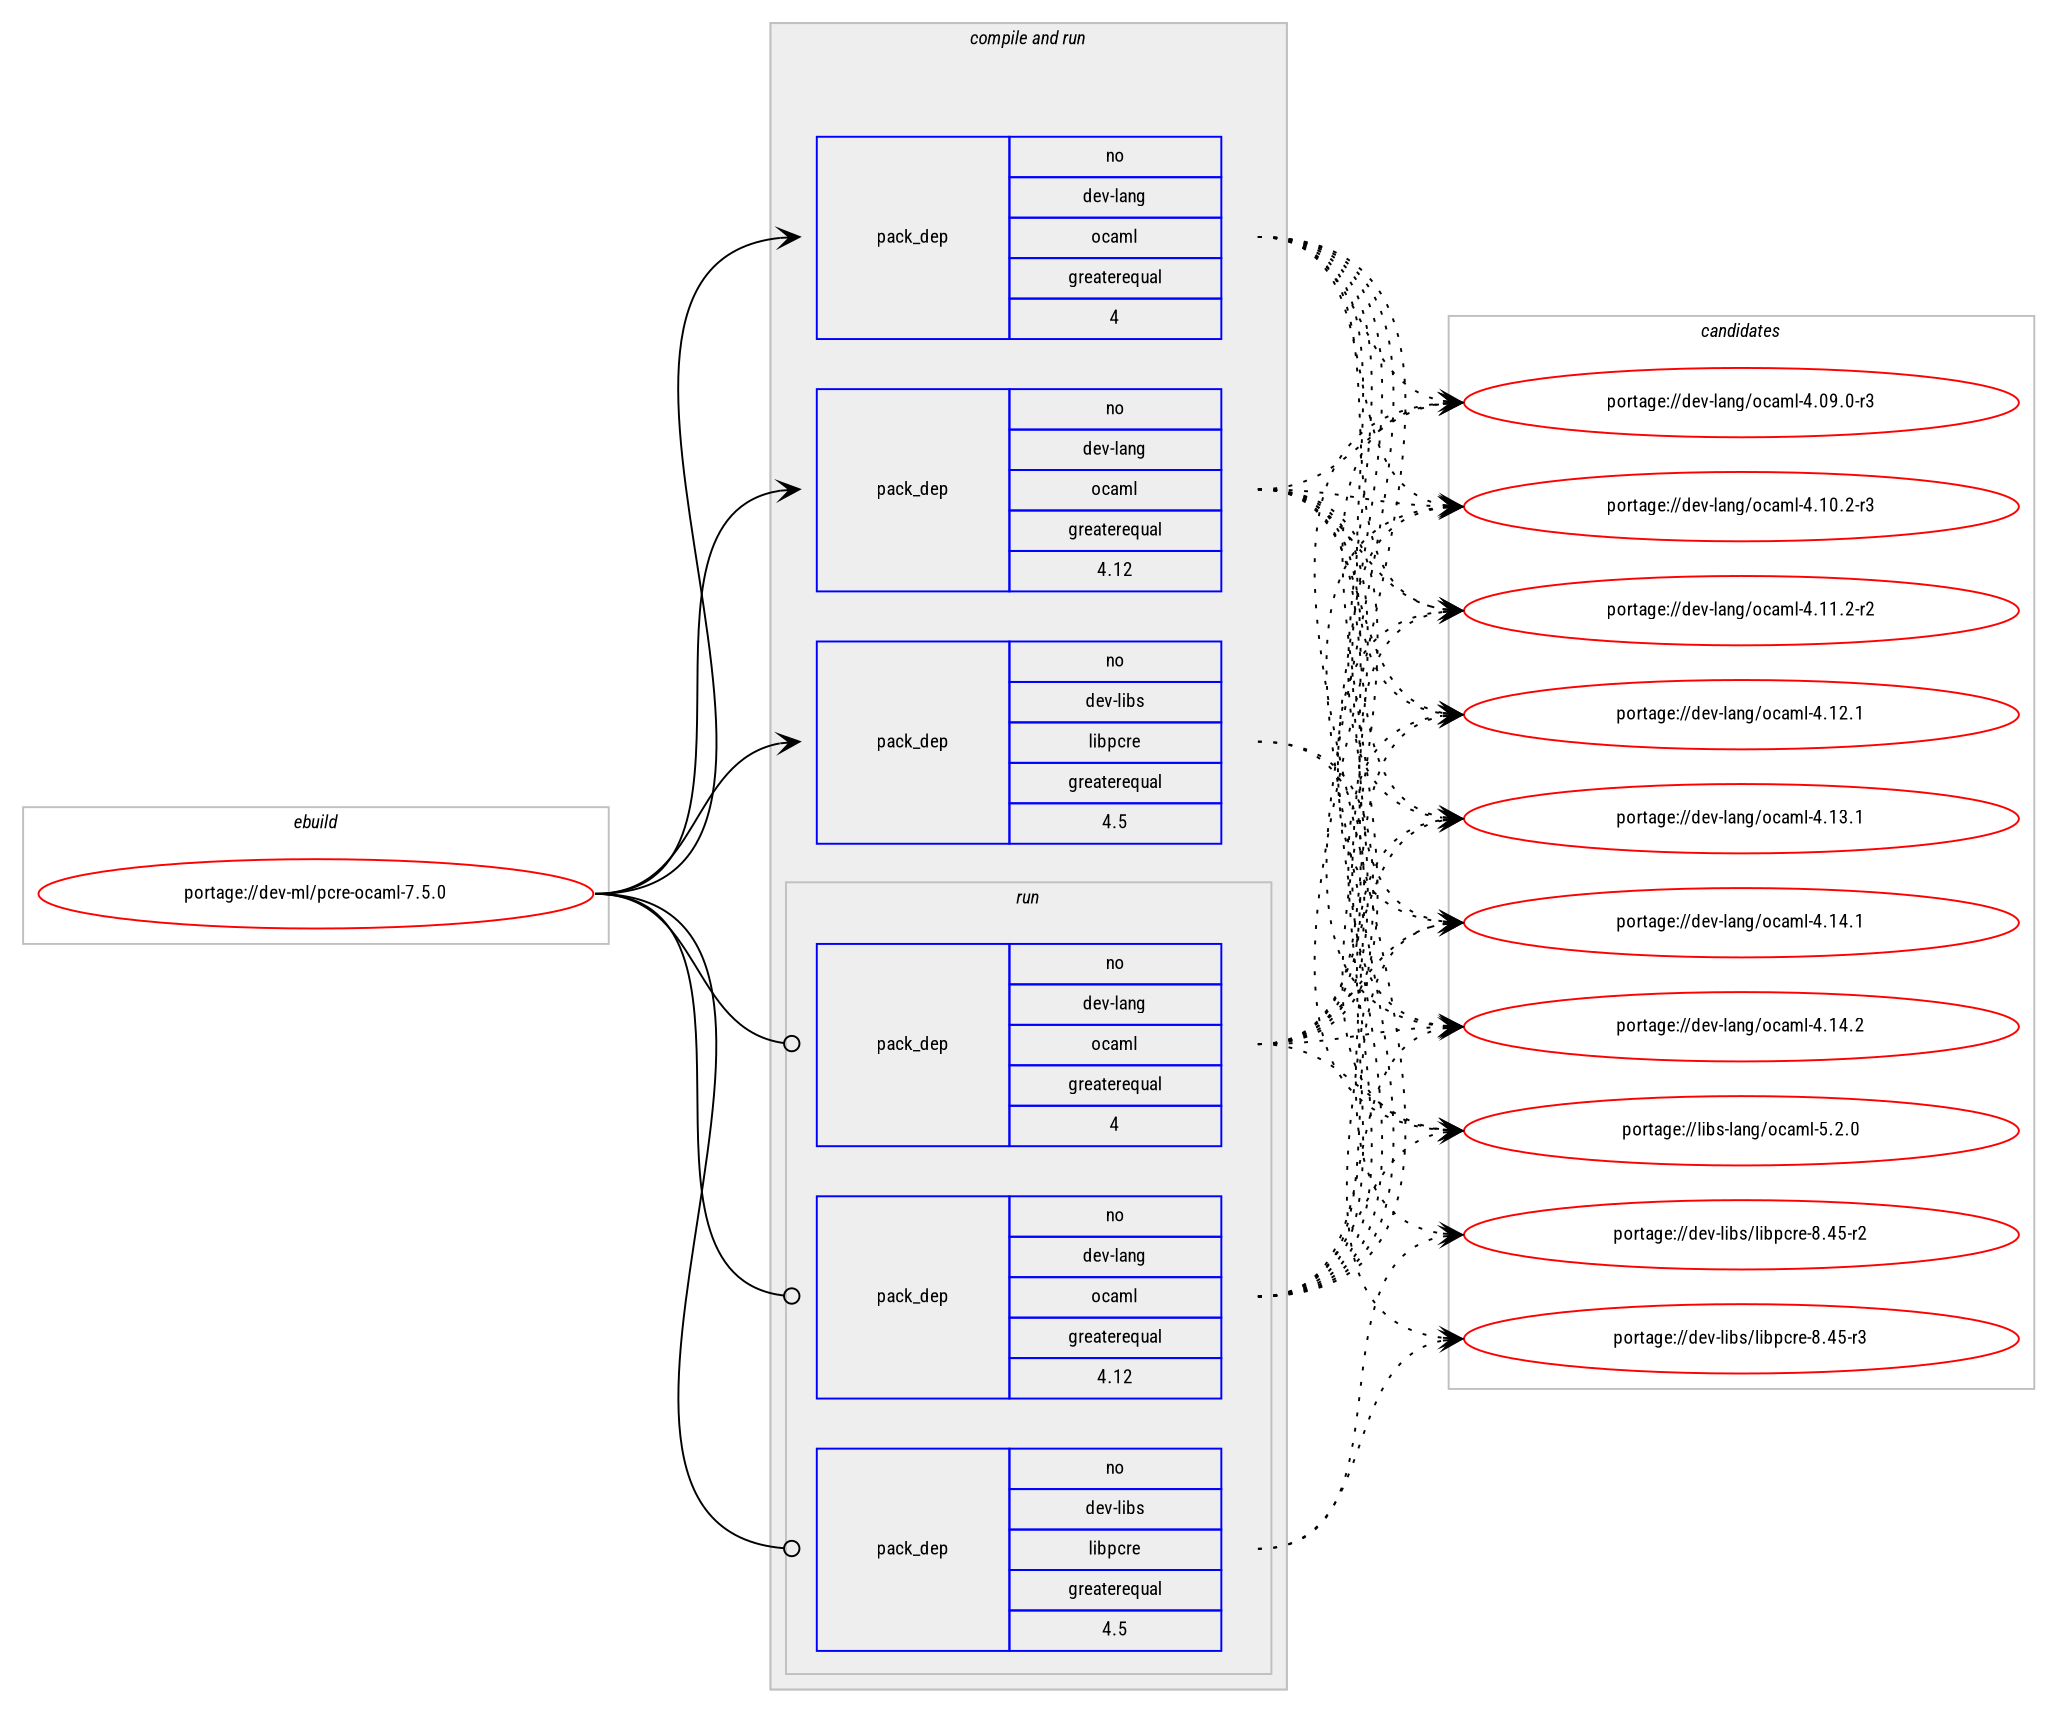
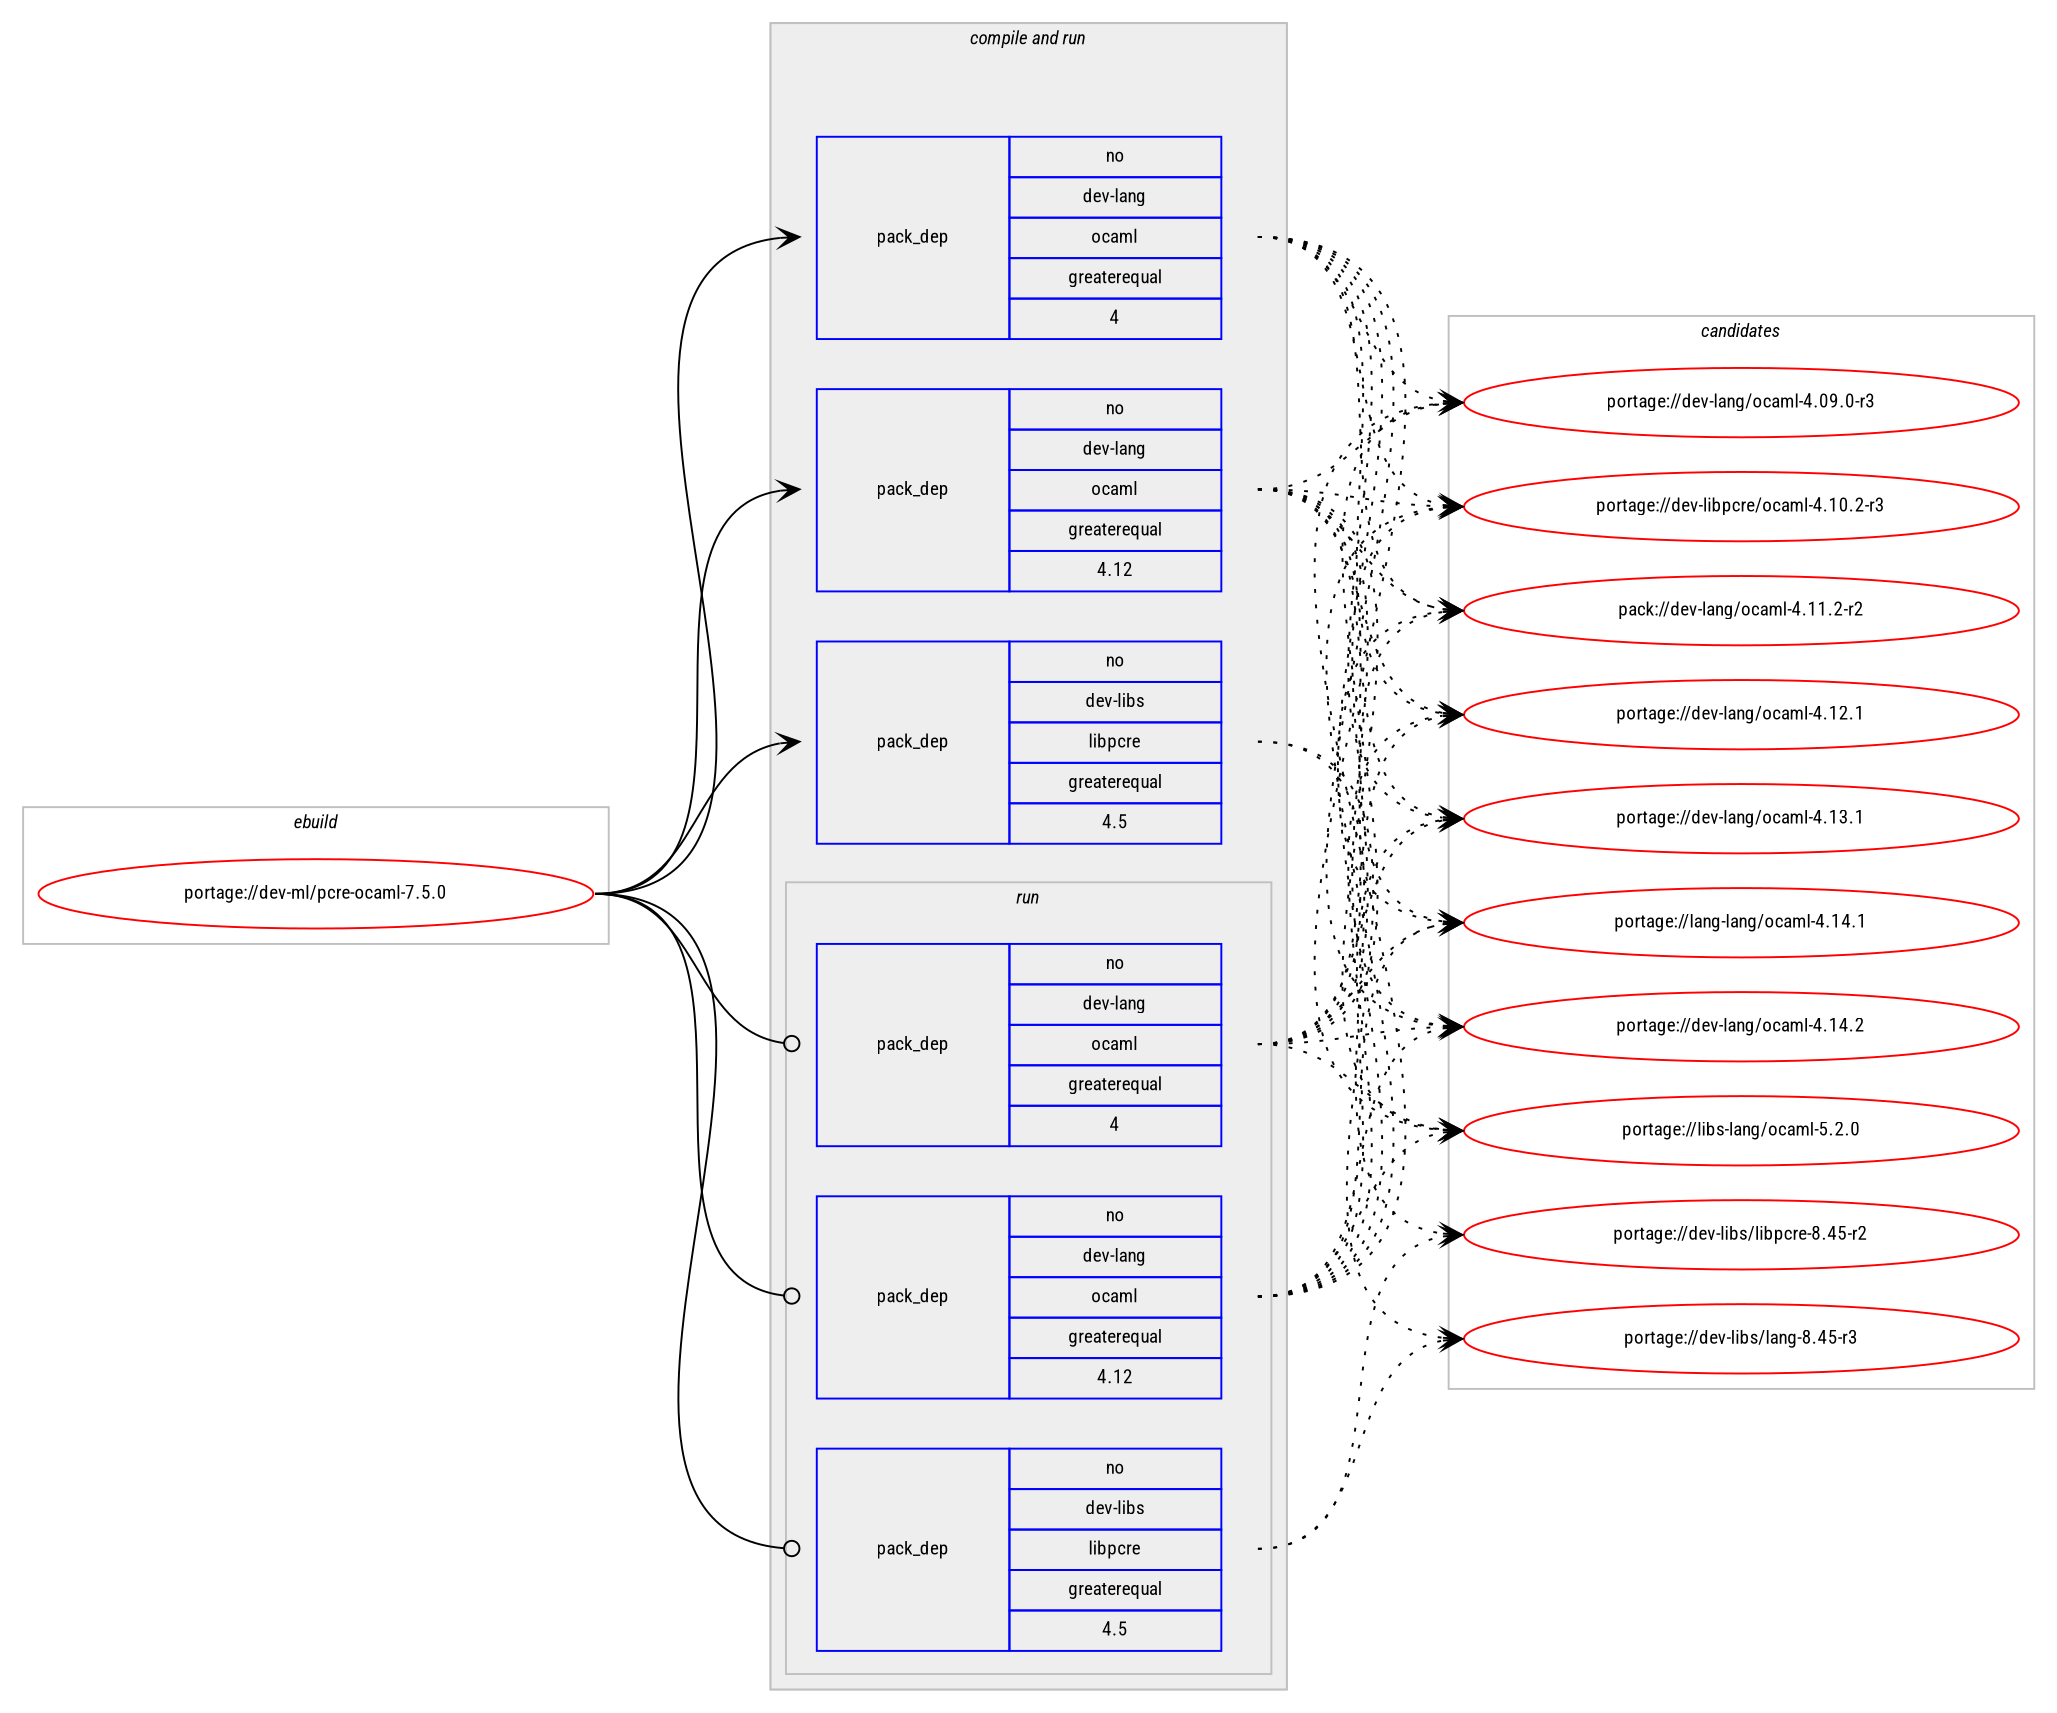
node "portage://dev-lang/ocaml-4.10.2-r3": label "portage://dev-lang/ocaml-4.10.2-r3" -> "portage://dev-libpcre/ocaml-4.10.2-r3"
node "portage://dev-lang/ocaml-4.11.2-r2": label "portage://dev-lang/ocaml-4.11.2-r2" -> "pack://dev-lang/ocaml-4.11.2-r2"
node "portage://dev-lang/ocaml-4.14.1": label "portage://dev-lang/ocaml-4.14.1" -> "portage://lang-lang/ocaml-4.14.1"
node "portage://dev-libs/libpcre-8.45-r3": label "portage://dev-libs/libpcre-8.45-r3" -> "portage://dev-libs/lang-8.45-r3"
